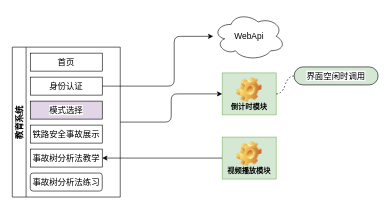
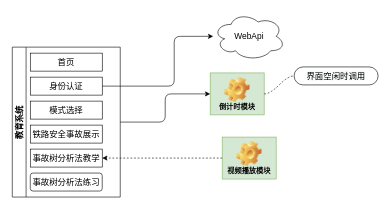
node "界面空闲时调用": fillcolor #d5e8d4 -> #ffffff
node "倒计时模块": moved (249, 94) -> (237, 94)
node "模式选择": fillcolor #e1d5e7 -> #ffffff
edge "视频播放模块" -> "事故树分析法教学": style solid -> dashed
